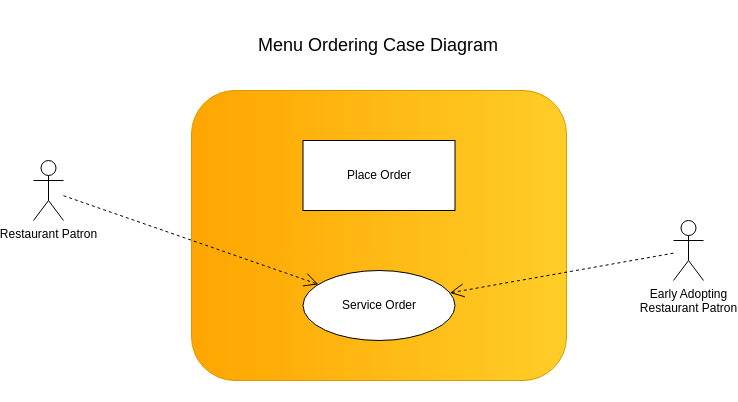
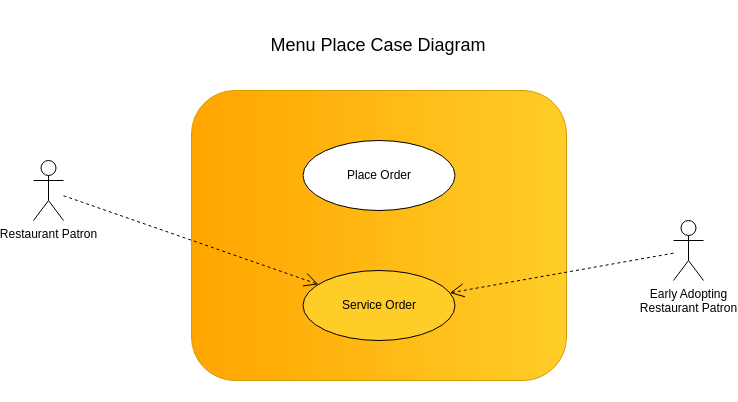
node "Menu Ordering Case Diagram": label "Menu Ordering Case Diagram" -> "Menu Place Case Diagram"
node "Place Order": shape rectangle -> ellipse
node "Service Order": fillcolor #ffffff -> #ffcd28
